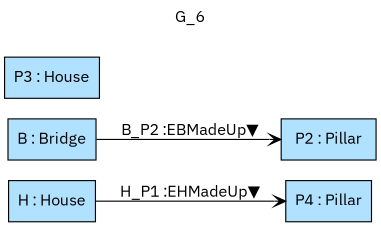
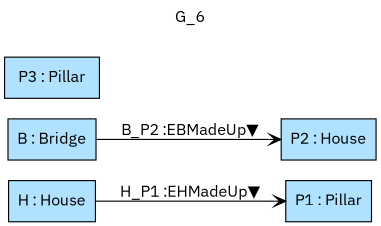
node "P3 : House": label "P3 : House" -> "P3 : Pillar"
node "P2 : Pillar": label "P2 : Pillar" -> "P2 : House"
node "P4 : Pillar": label "P4 : Pillar" -> "P1 : Pillar"
